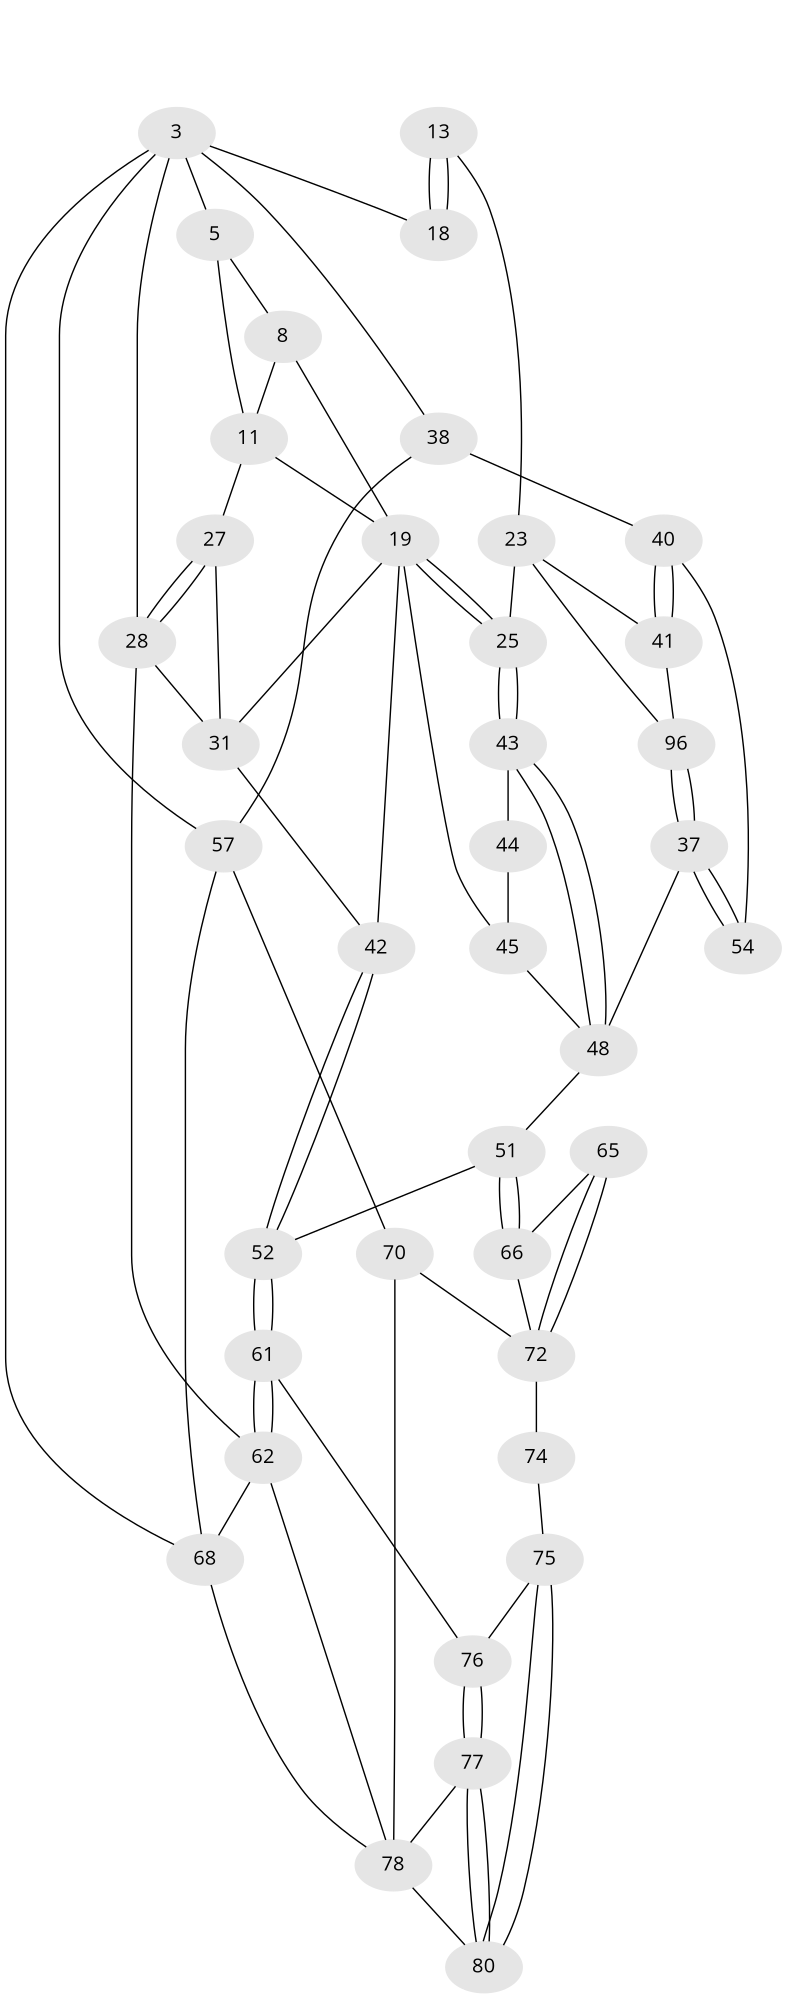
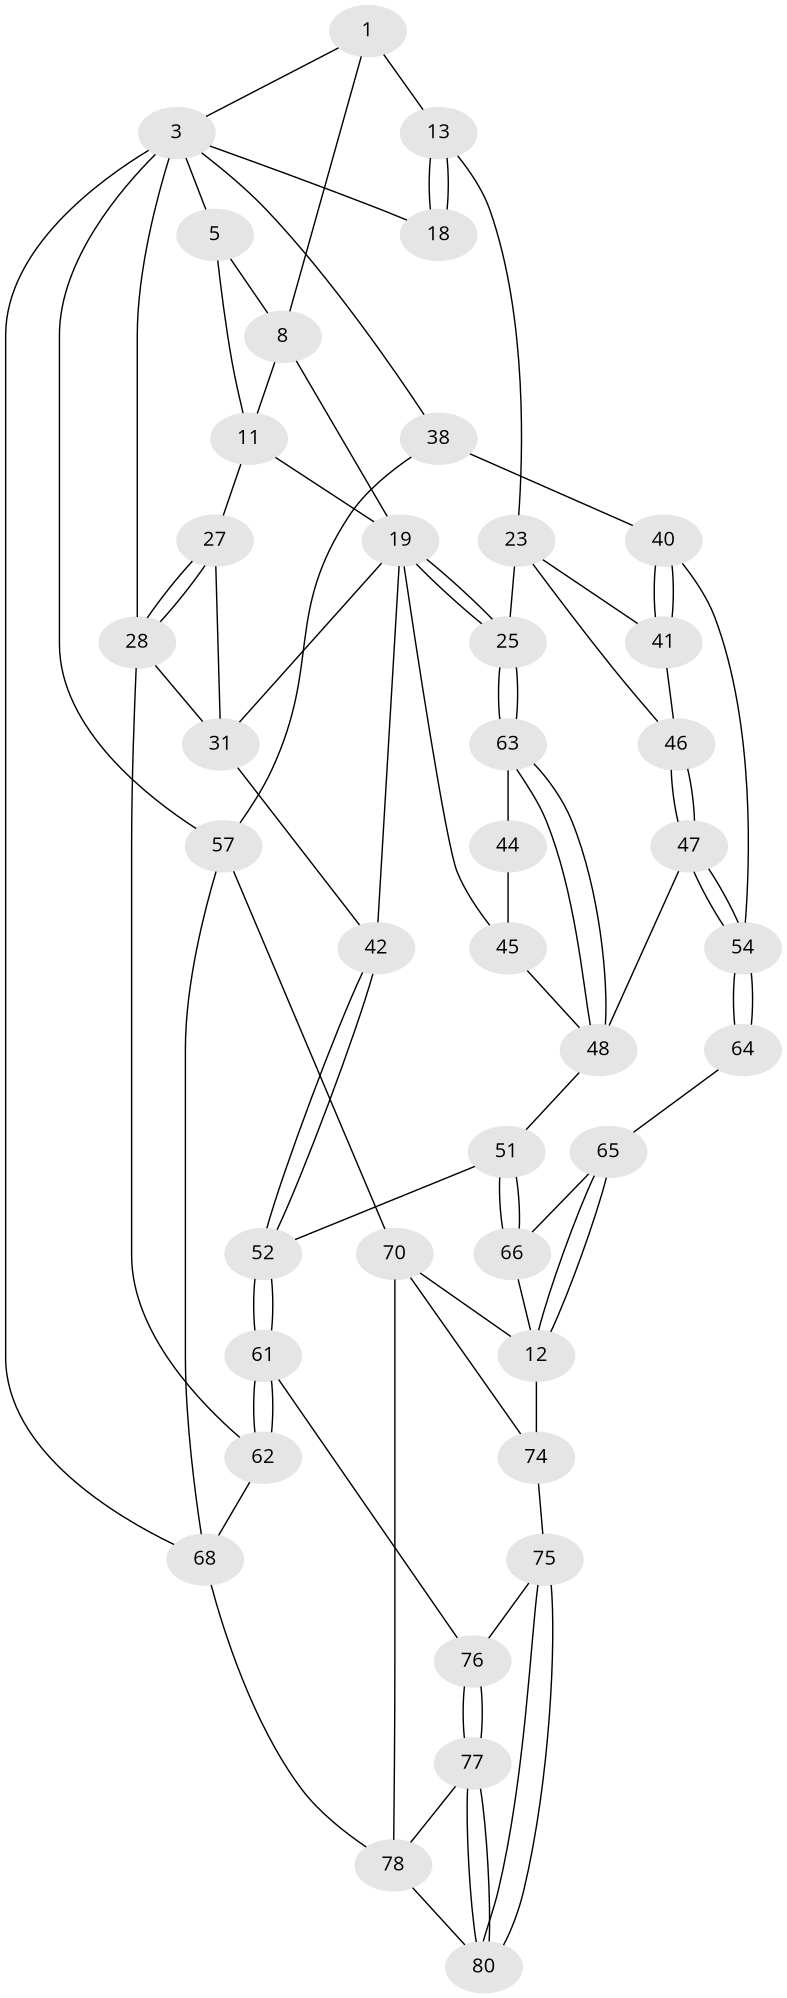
node "1": added
node "43": label "43" -> "63"
node "96": label "96" -> "46"
node "37": label "37" -> "47"
node "64": added
edge "70" -- "74": added
node "72": label "72" -> "12"
edge "62" -- "78": removed
